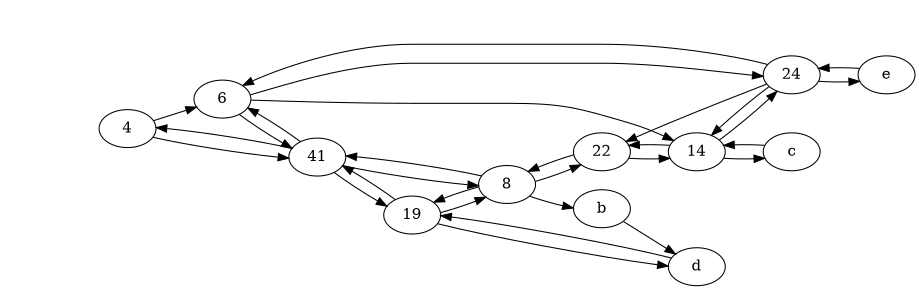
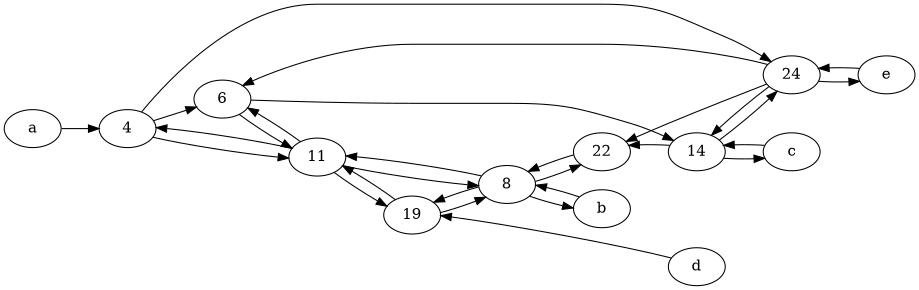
edge "6" -> "24": now "4" -> "24"
node "a": added
node "41": label "41" -> "11"
edge "22" -> "14": removed
edge "b" -> "d": now "b" -> "8"
edge "19" -> "d": removed
